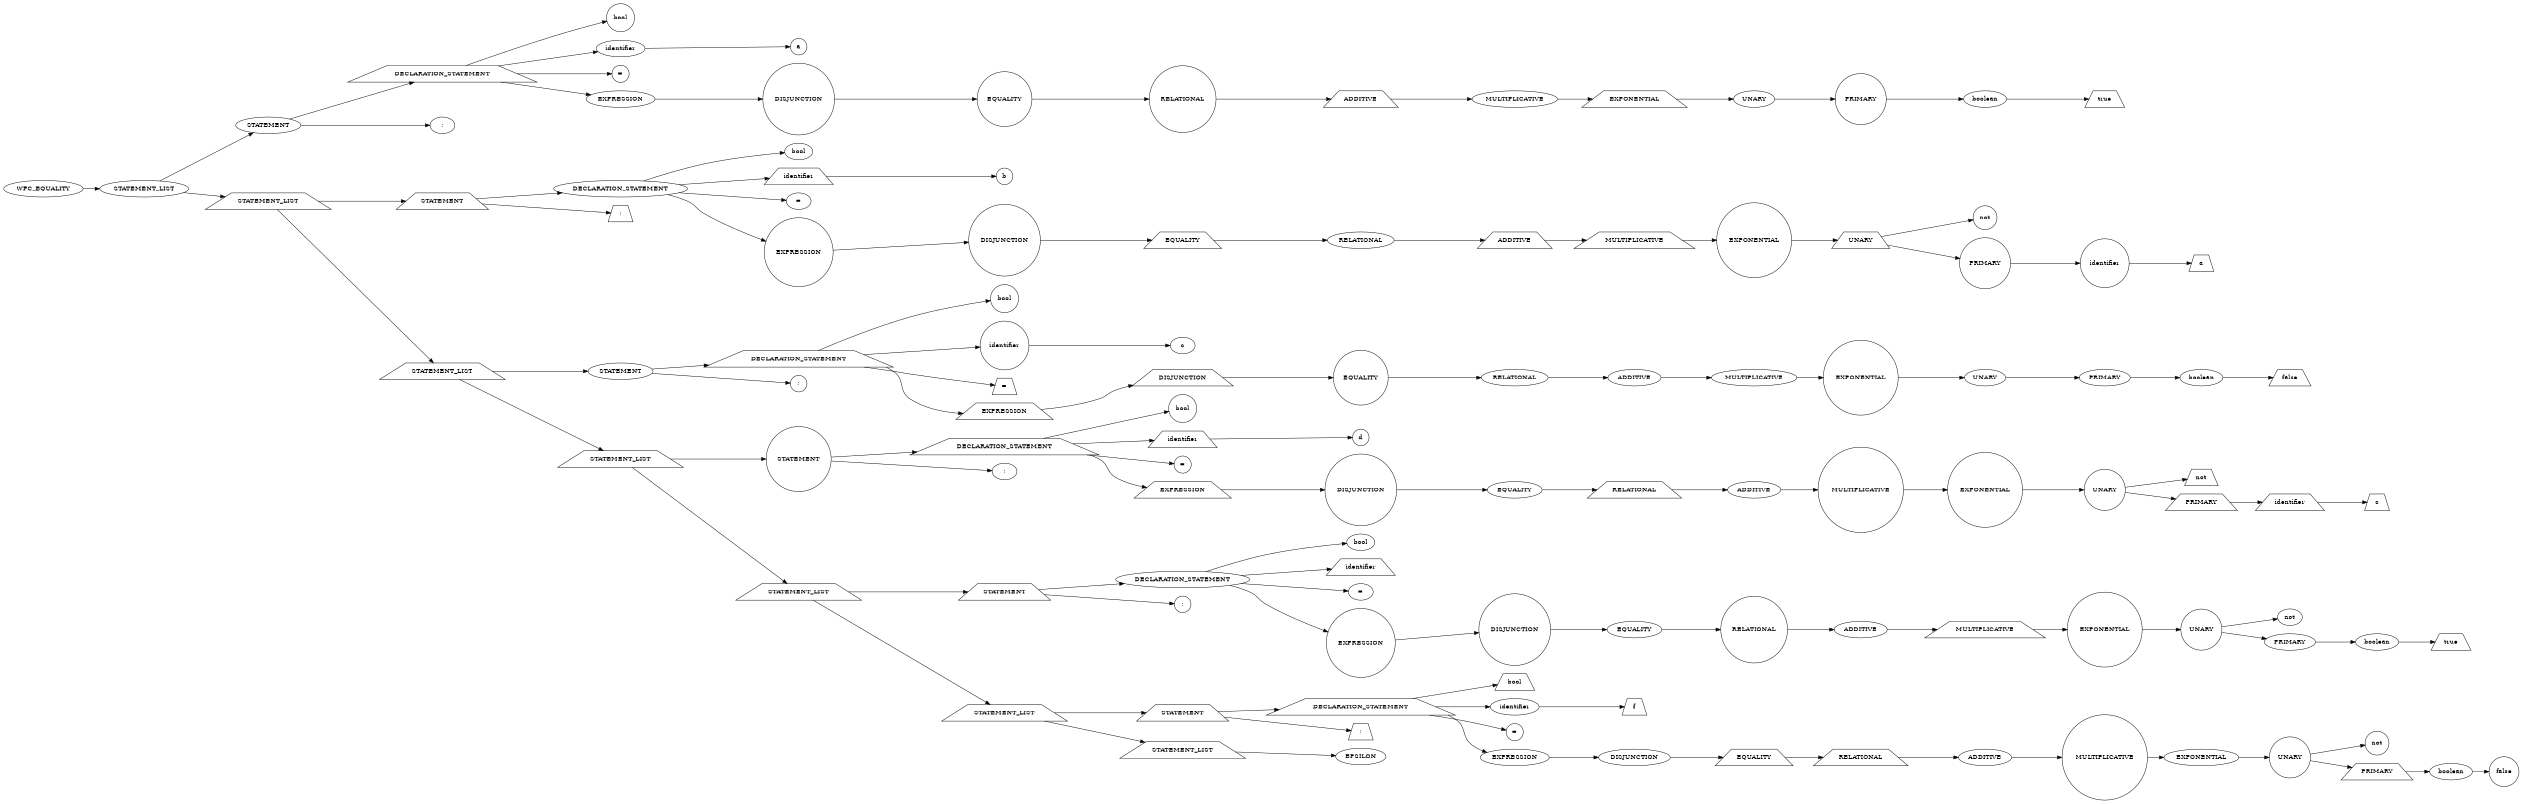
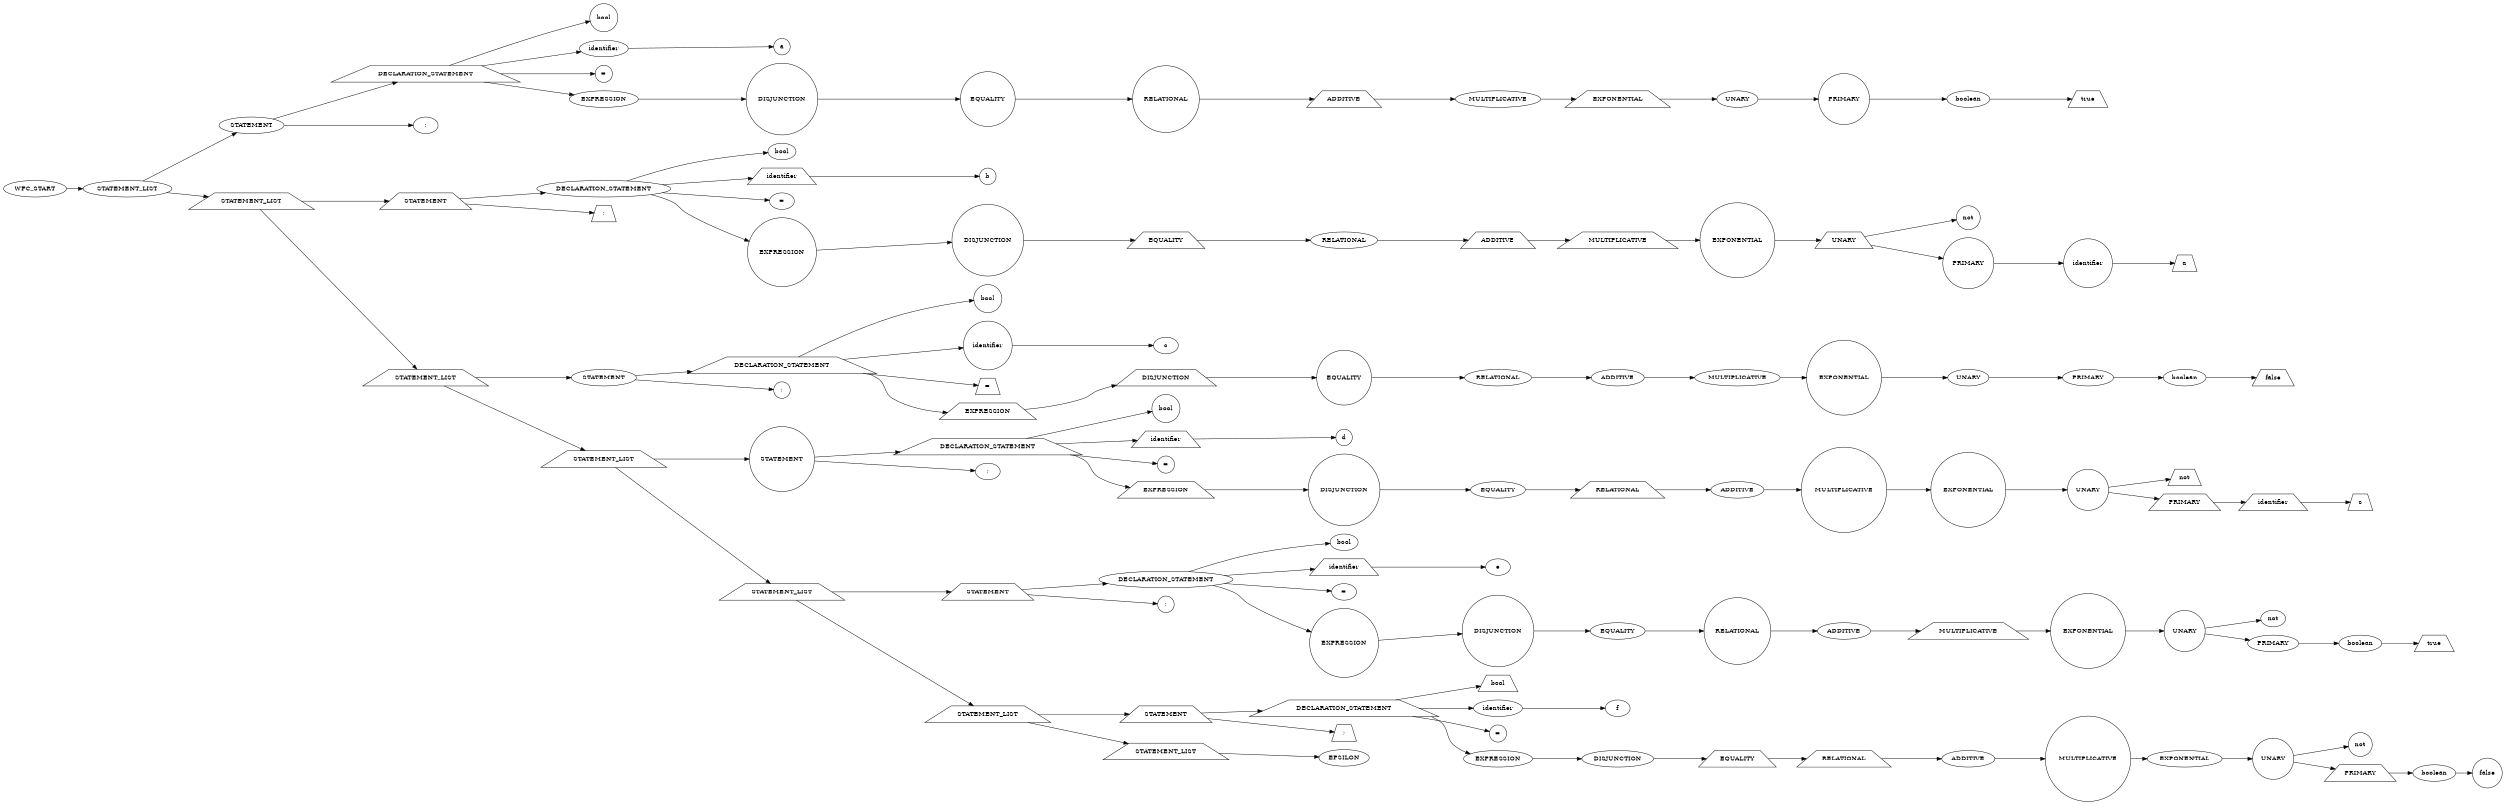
node "WFC_EQUALITY": label "WFC_EQUALITY" -> "WFC_START"
node "e": added
node "f": shape trapezium -> ellipse
